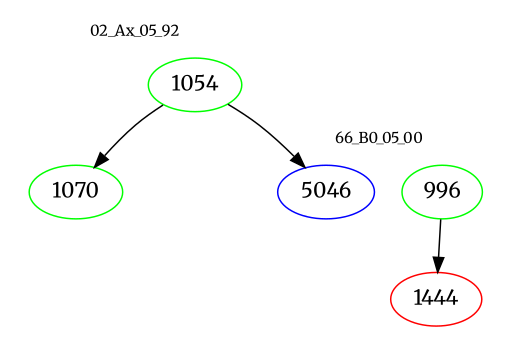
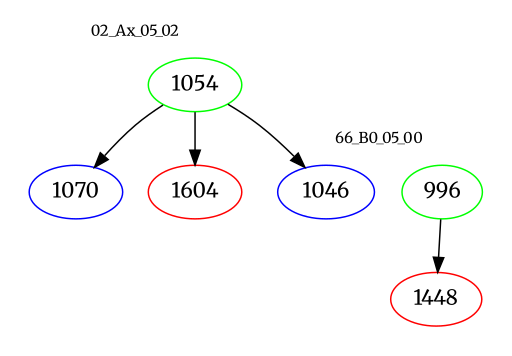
cluster "02_Ax_05_92": label "02_Ax_05_92" -> "02_Ax_05_02"
node "1070": color green -> blue
node "1604": added
node "5046": label "5046" -> "1046"
node "1444": label "1444" -> "1448"
